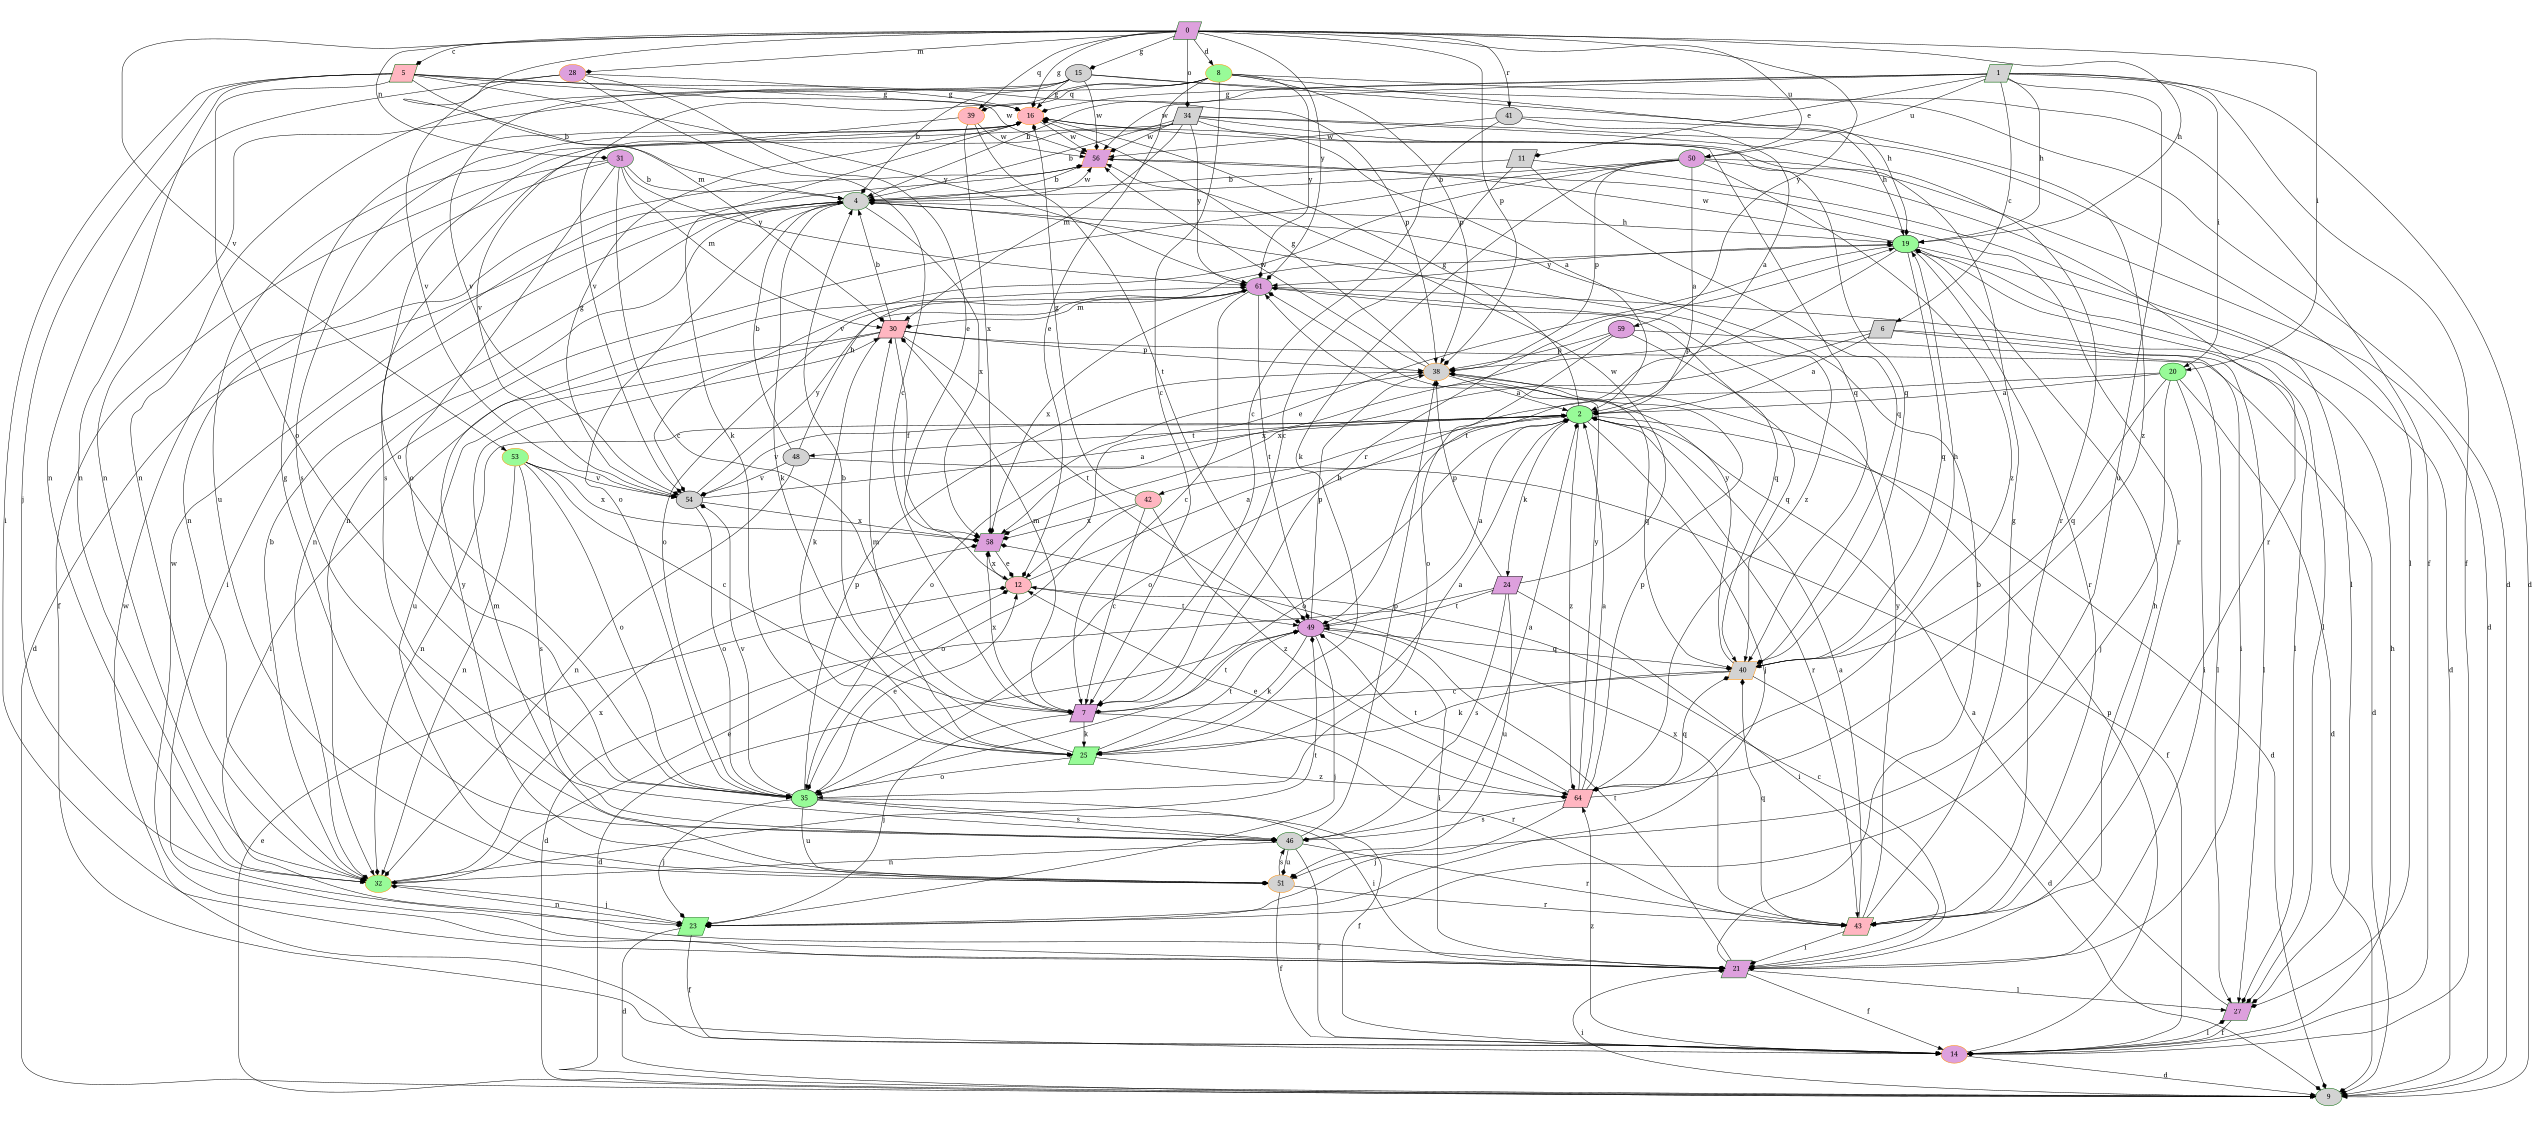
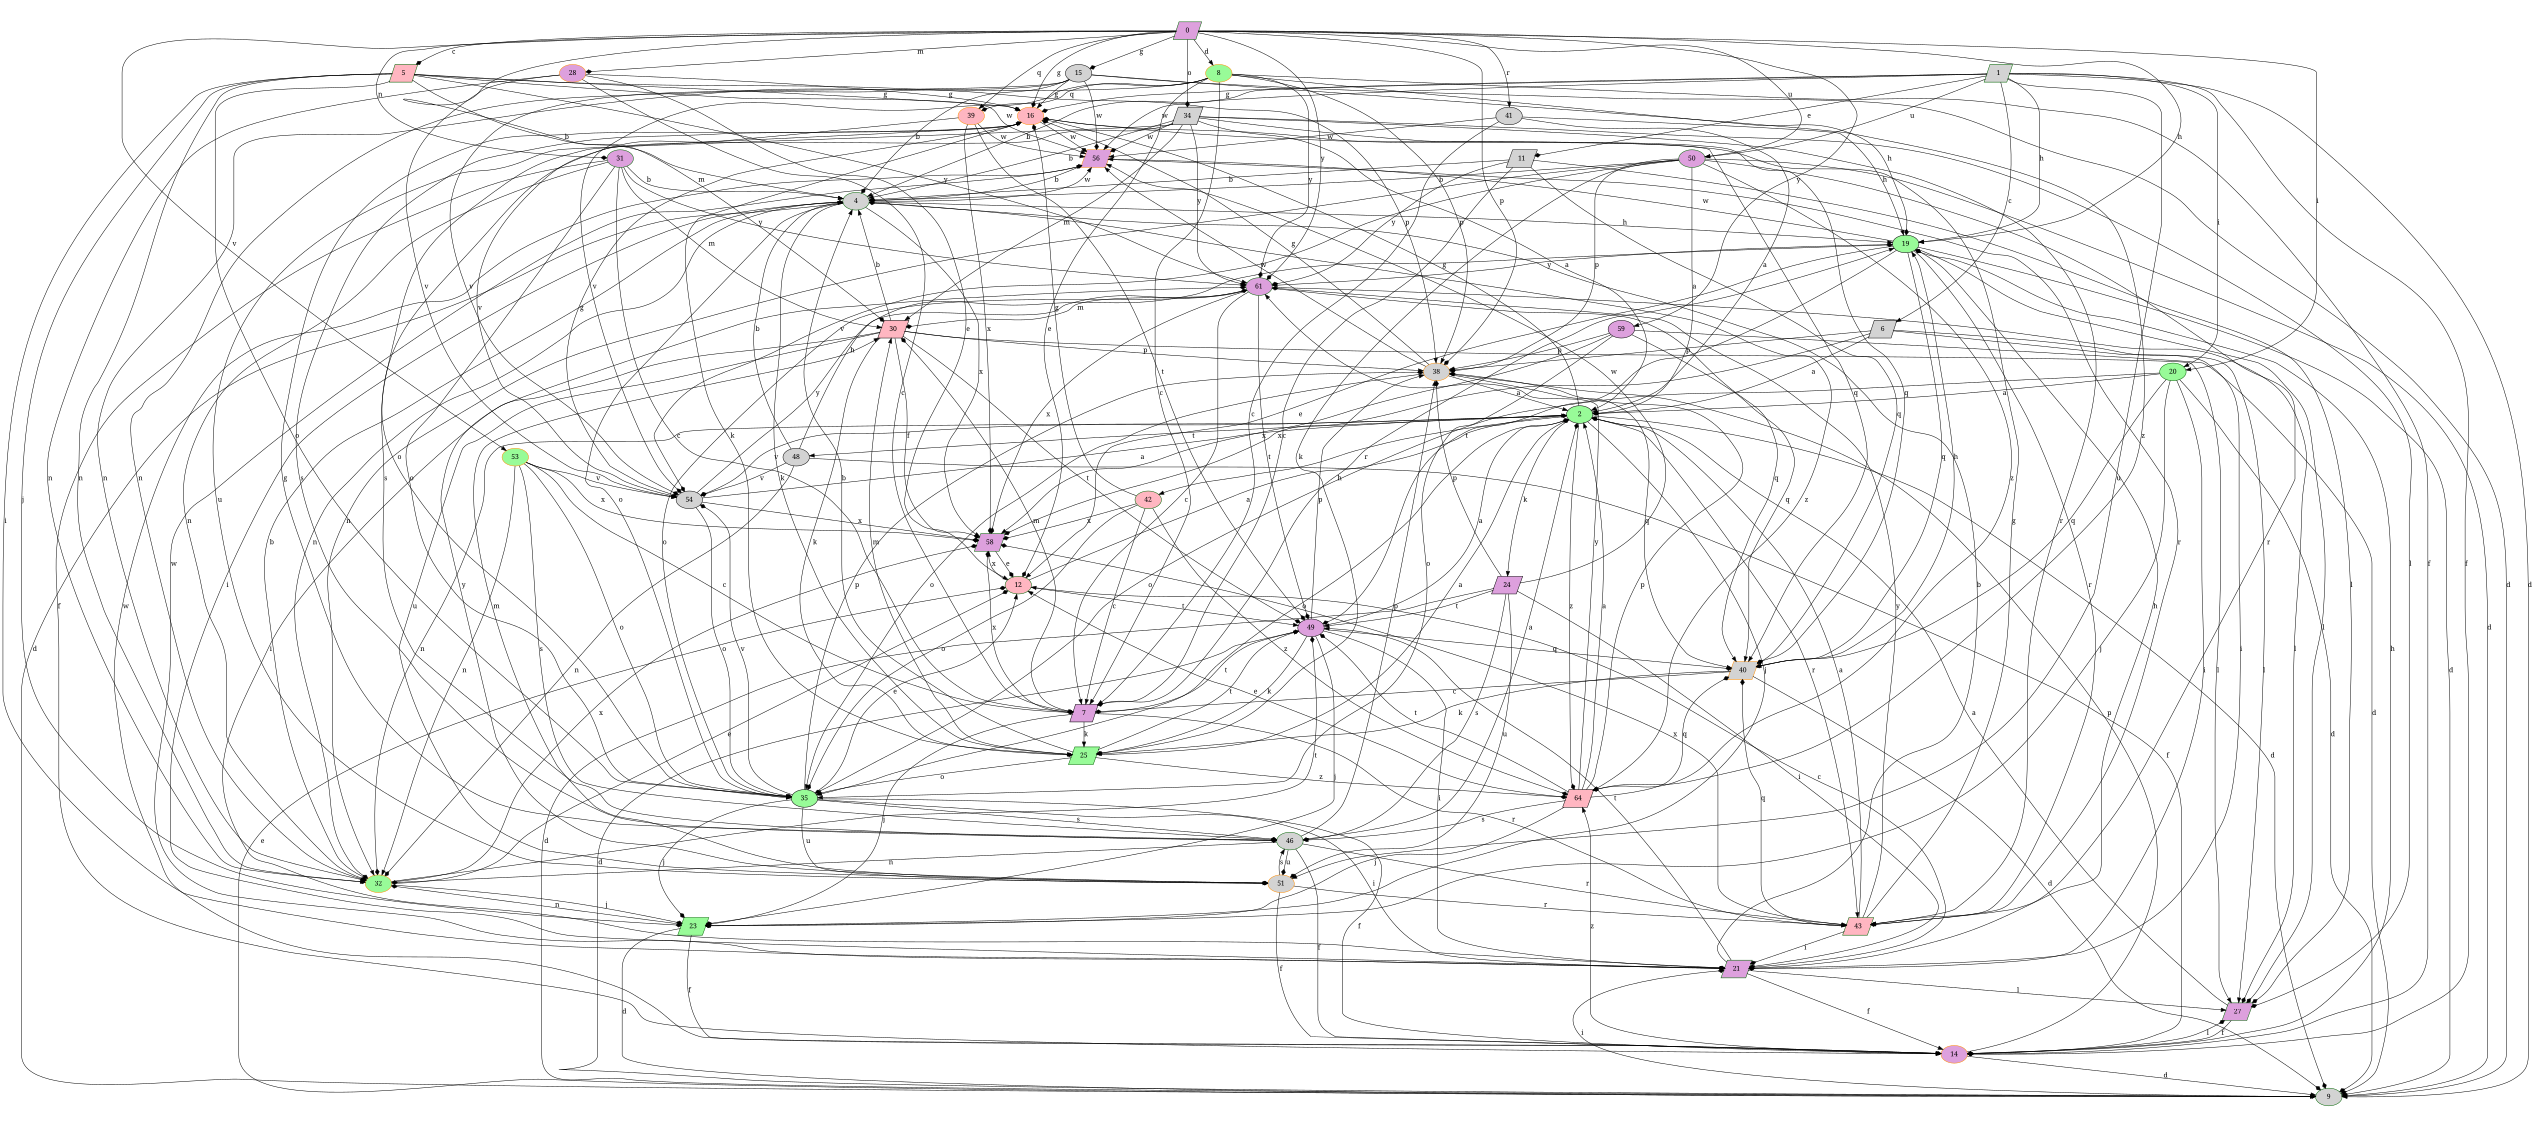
edge "40" -> "61": now "11" -> "61"
